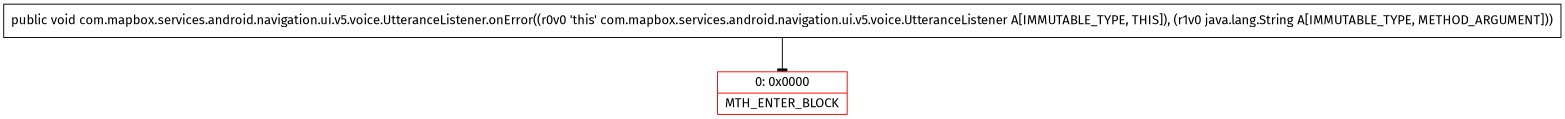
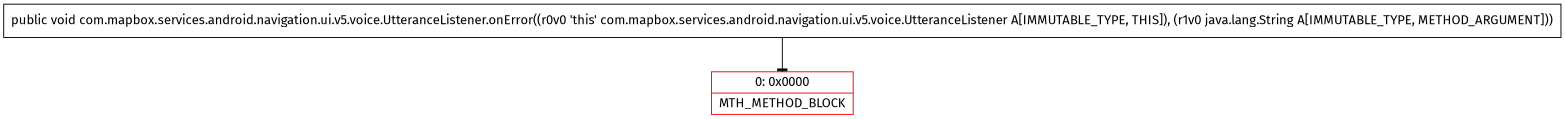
node "0: 0x0000": text "MTH_ENTER_BLOCK" -> "MTH_METHOD_BLOCK"
